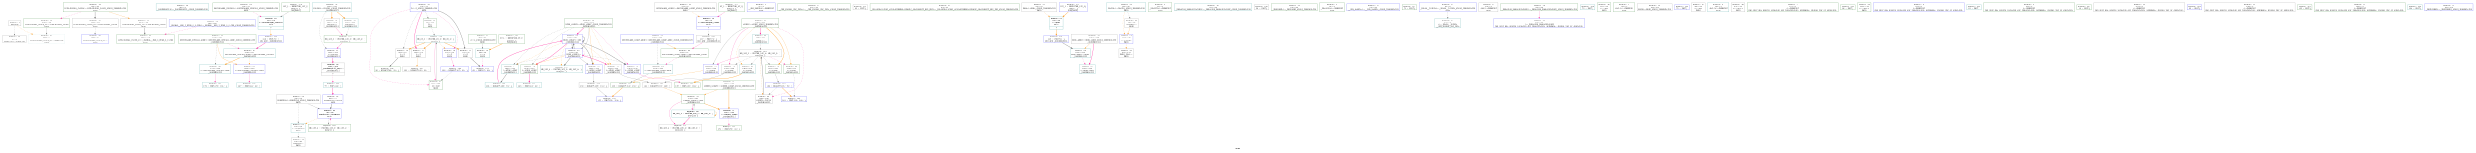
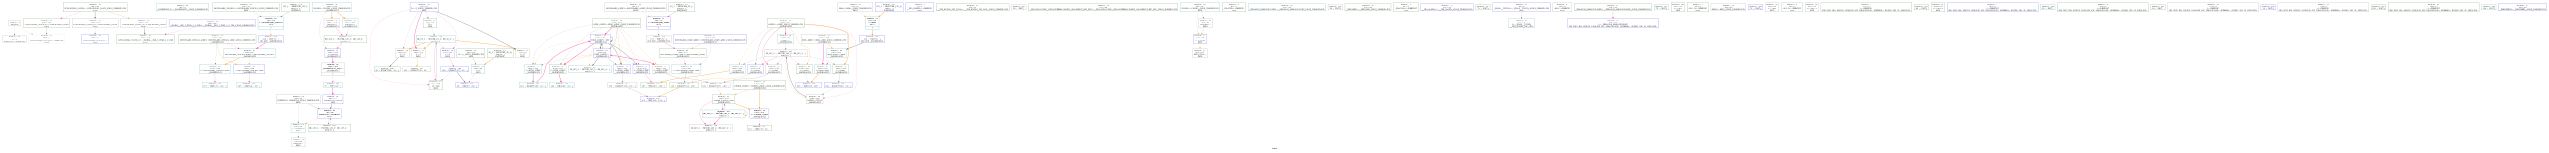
edge "NodeID: 55" -> "NodeID: 153": now "NodeID: 144" -> "NodeID: 153"
edge "NodeID: 141" -> "NodeID: 149": now "NodeID: 67" -> "NodeID: 149"
